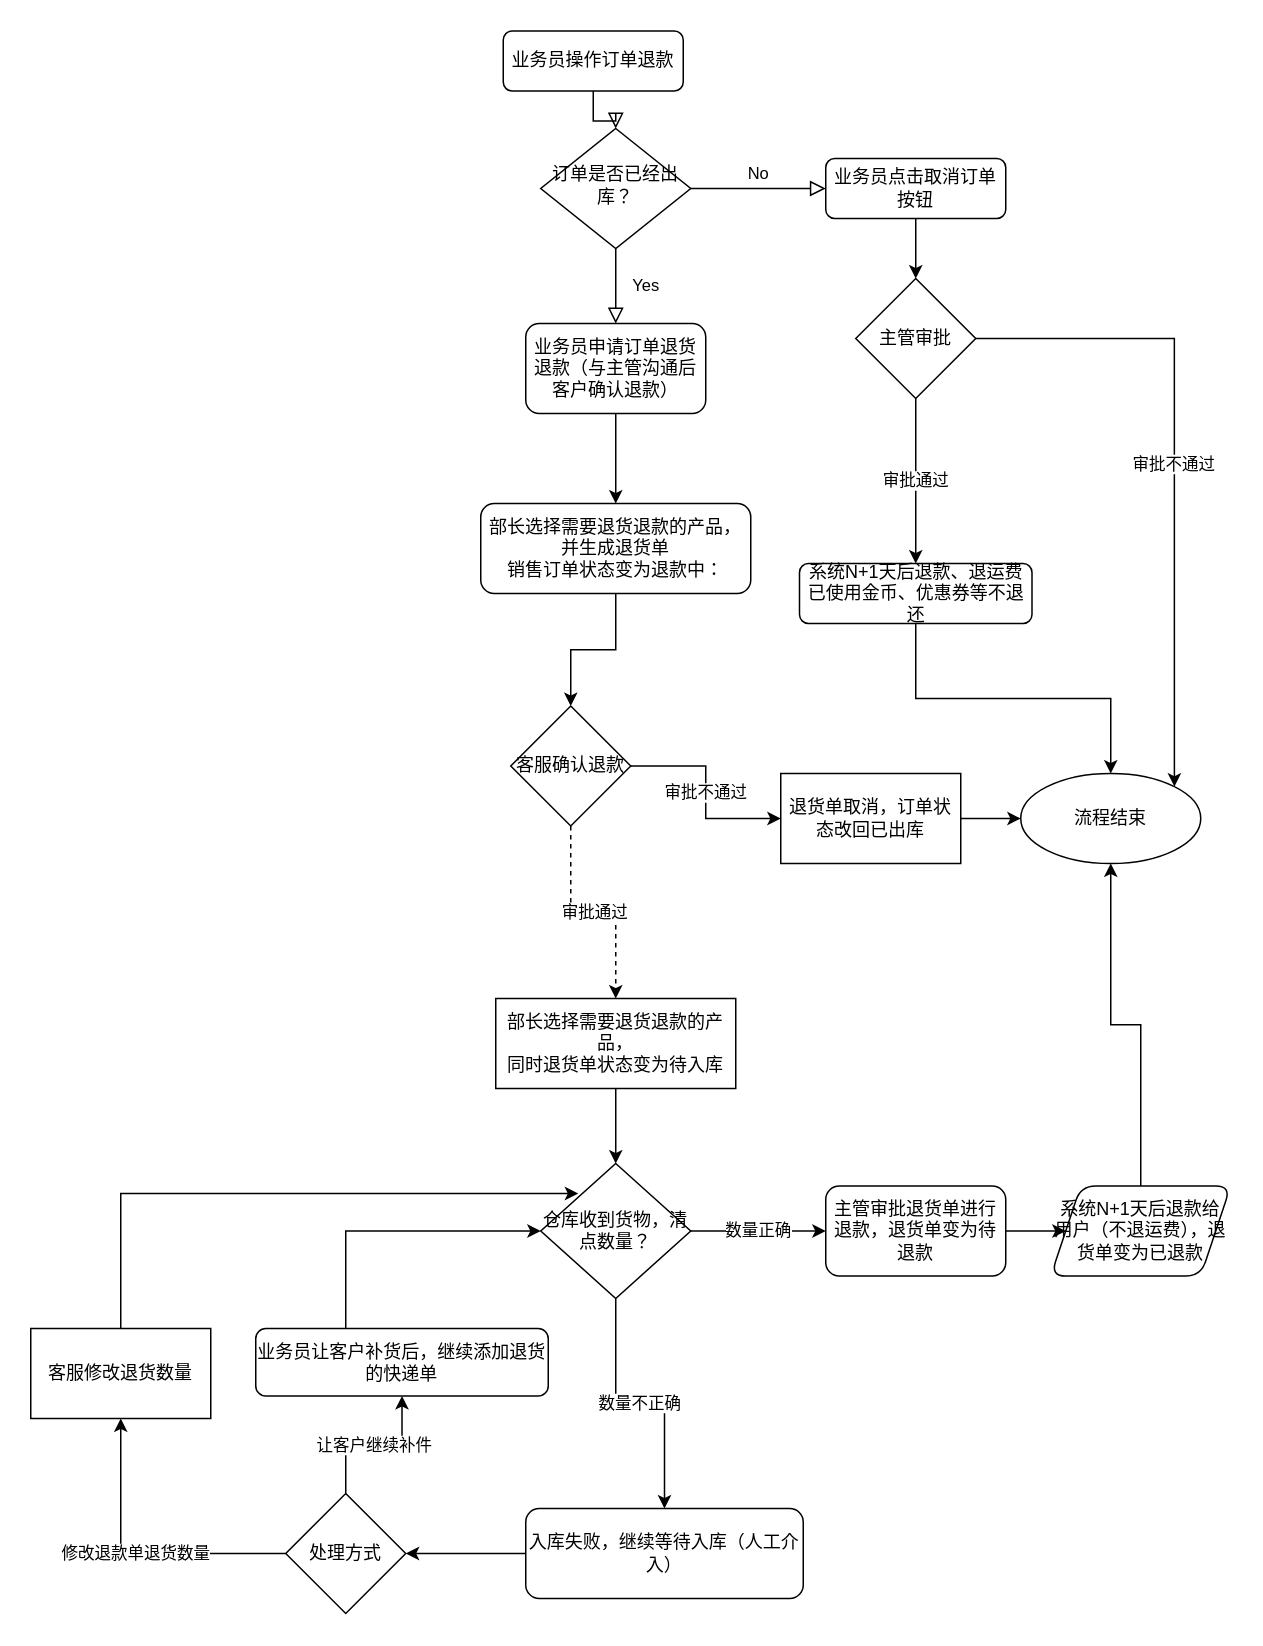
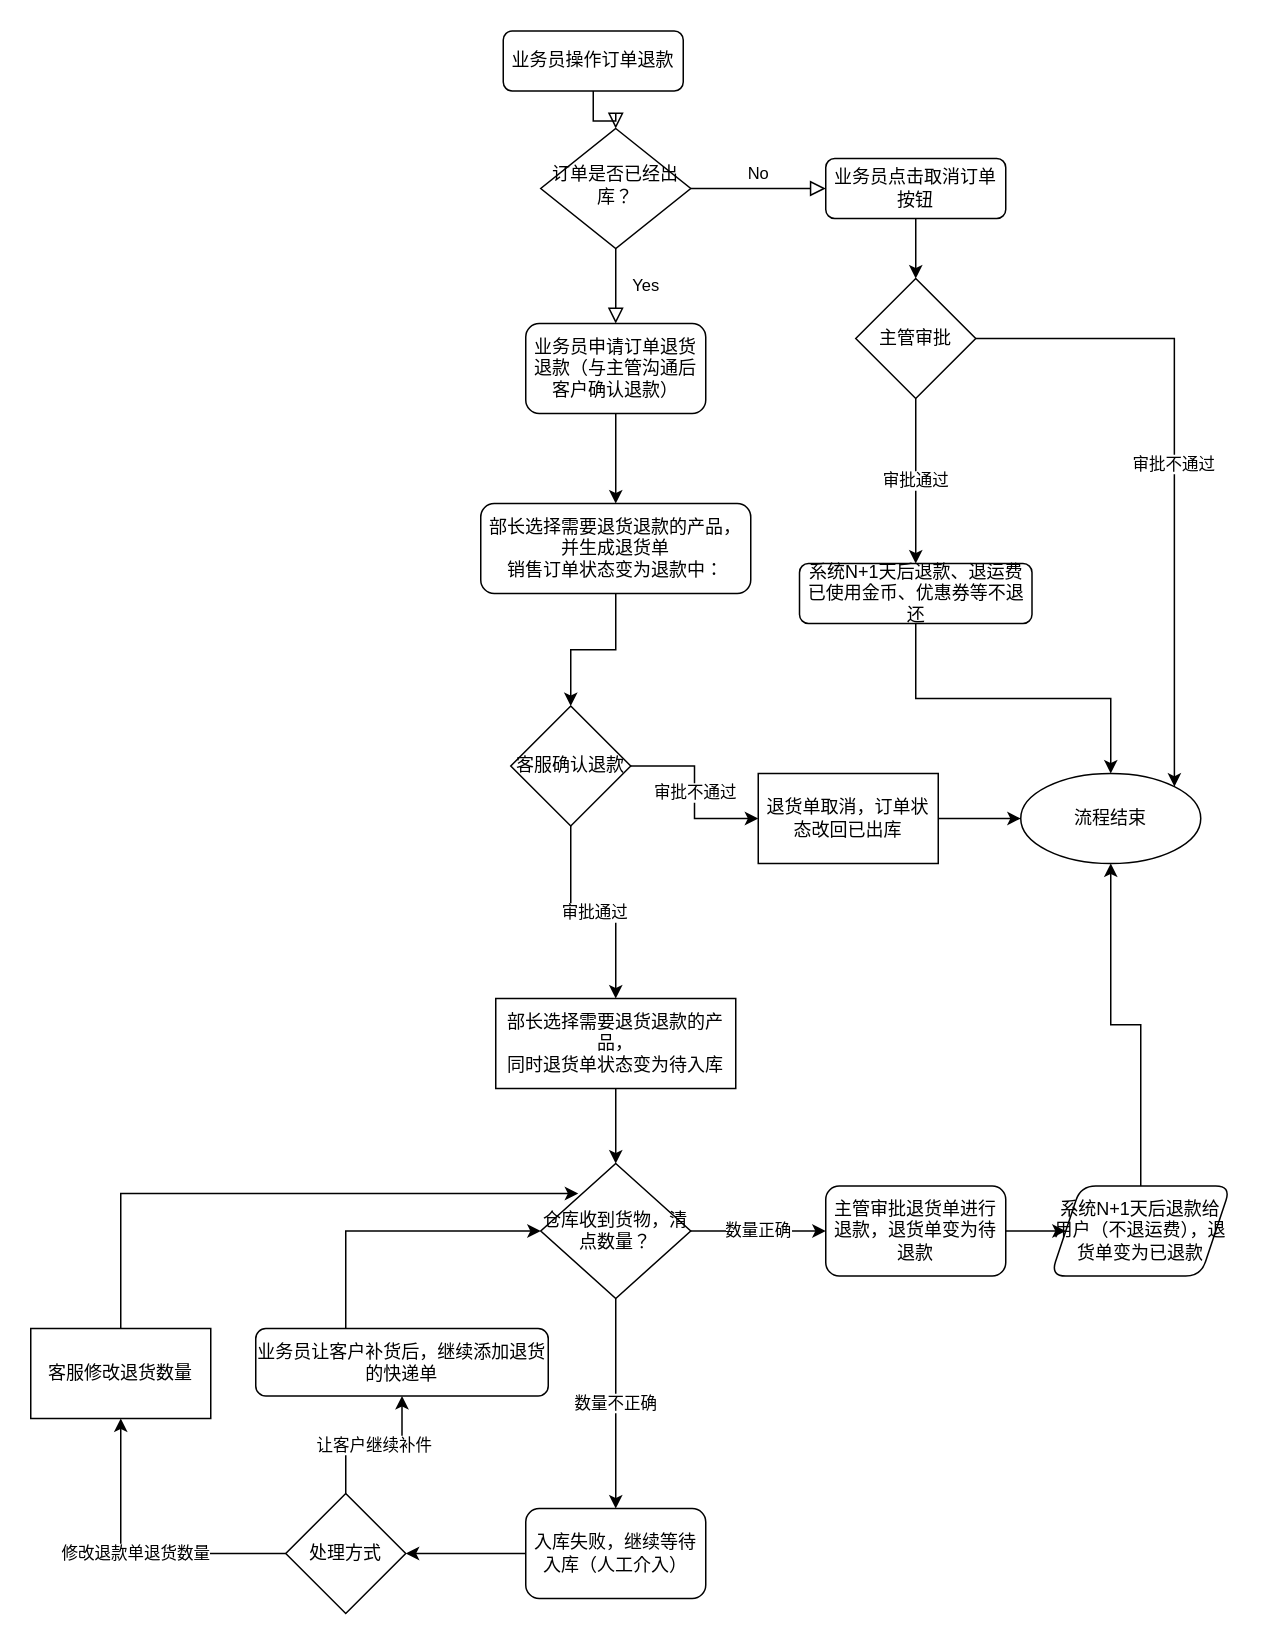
node "退货单取消，订单状态改回已出库": moved (871, 818) -> (848, 818)
edge "客服确认退款" -> "部长选择需要退货退款的产品， 同时退货单状态变为待入库": style dashed -> solid
node "入库失败，继续等待入库（人工介入）": size 278x90 -> 180x90
